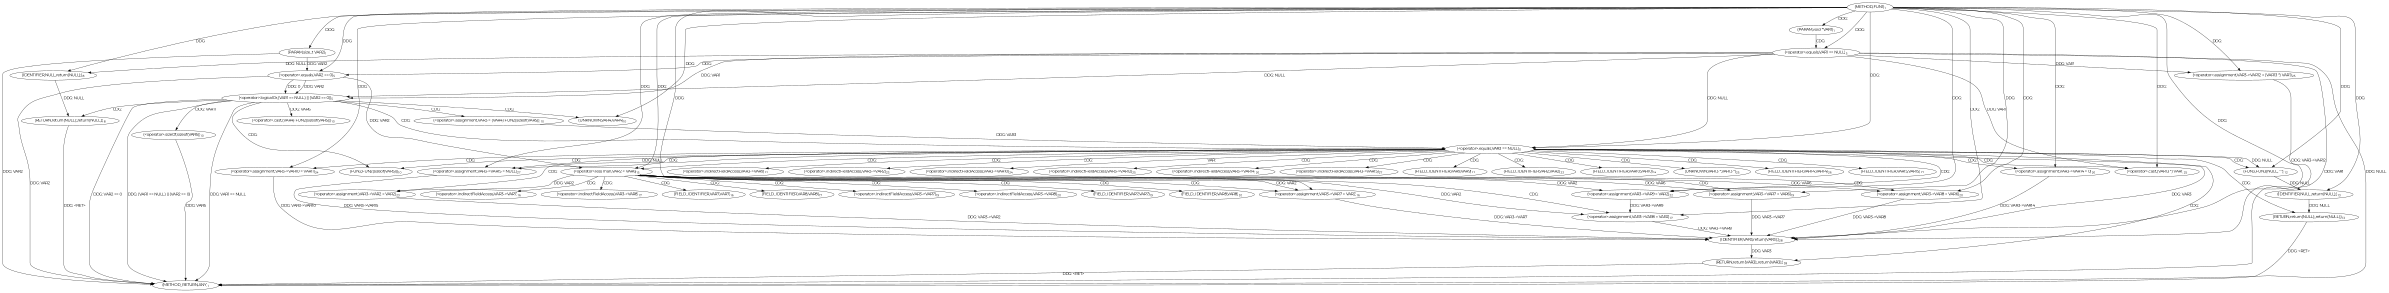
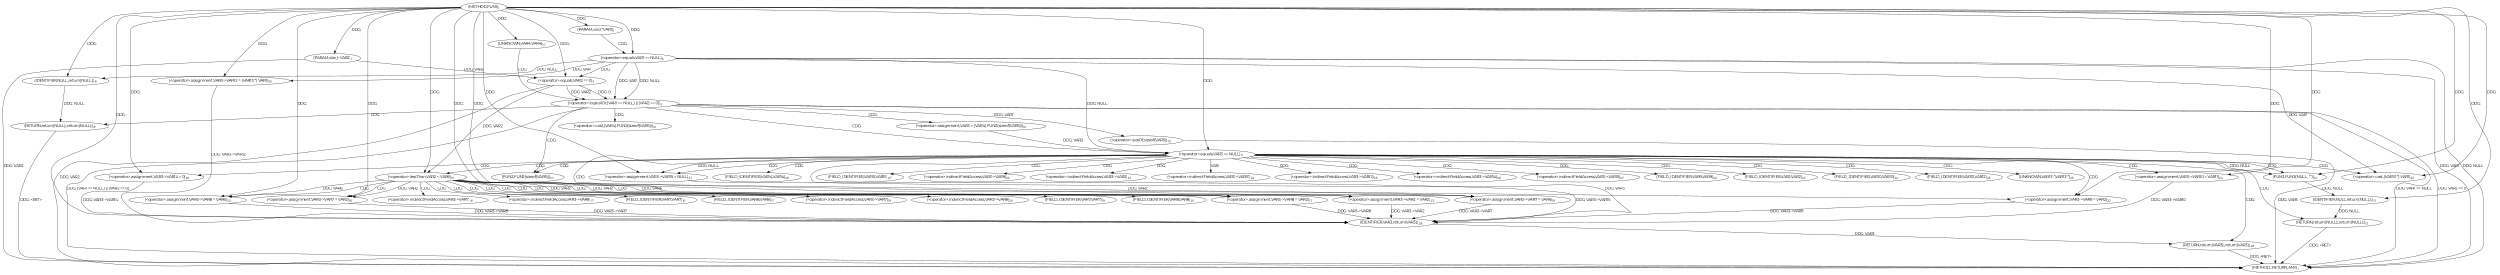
edge "(<operator>.logicalOr,(VAR1 == NULL) || (VAR2 == 0))" -> "(UNKNOWN,VAR4,VAR4)": reversed
edge "(<operator>.logicalOr,(VAR1 == NULL) || (VAR2 == 0))" -> "(<operator>.cast,(VAR4) FUN2(sizeof(VAR5)))": label "DDG: VAR6" -> "CDG: "
node "(FIELD_IDENTIFIER,VAR12,VAR12)": added
edge "(<operator>.assignment,VAR3->VAR9 = VAR2)" -> "(<operator>.assignment,VAR3->VAR8 = VAR2)": now "(<operator>.assignment,VAR3->VAR9 = VAR2)" -> "(IDENTIFIER,VAR3,return(VAR3);)"
